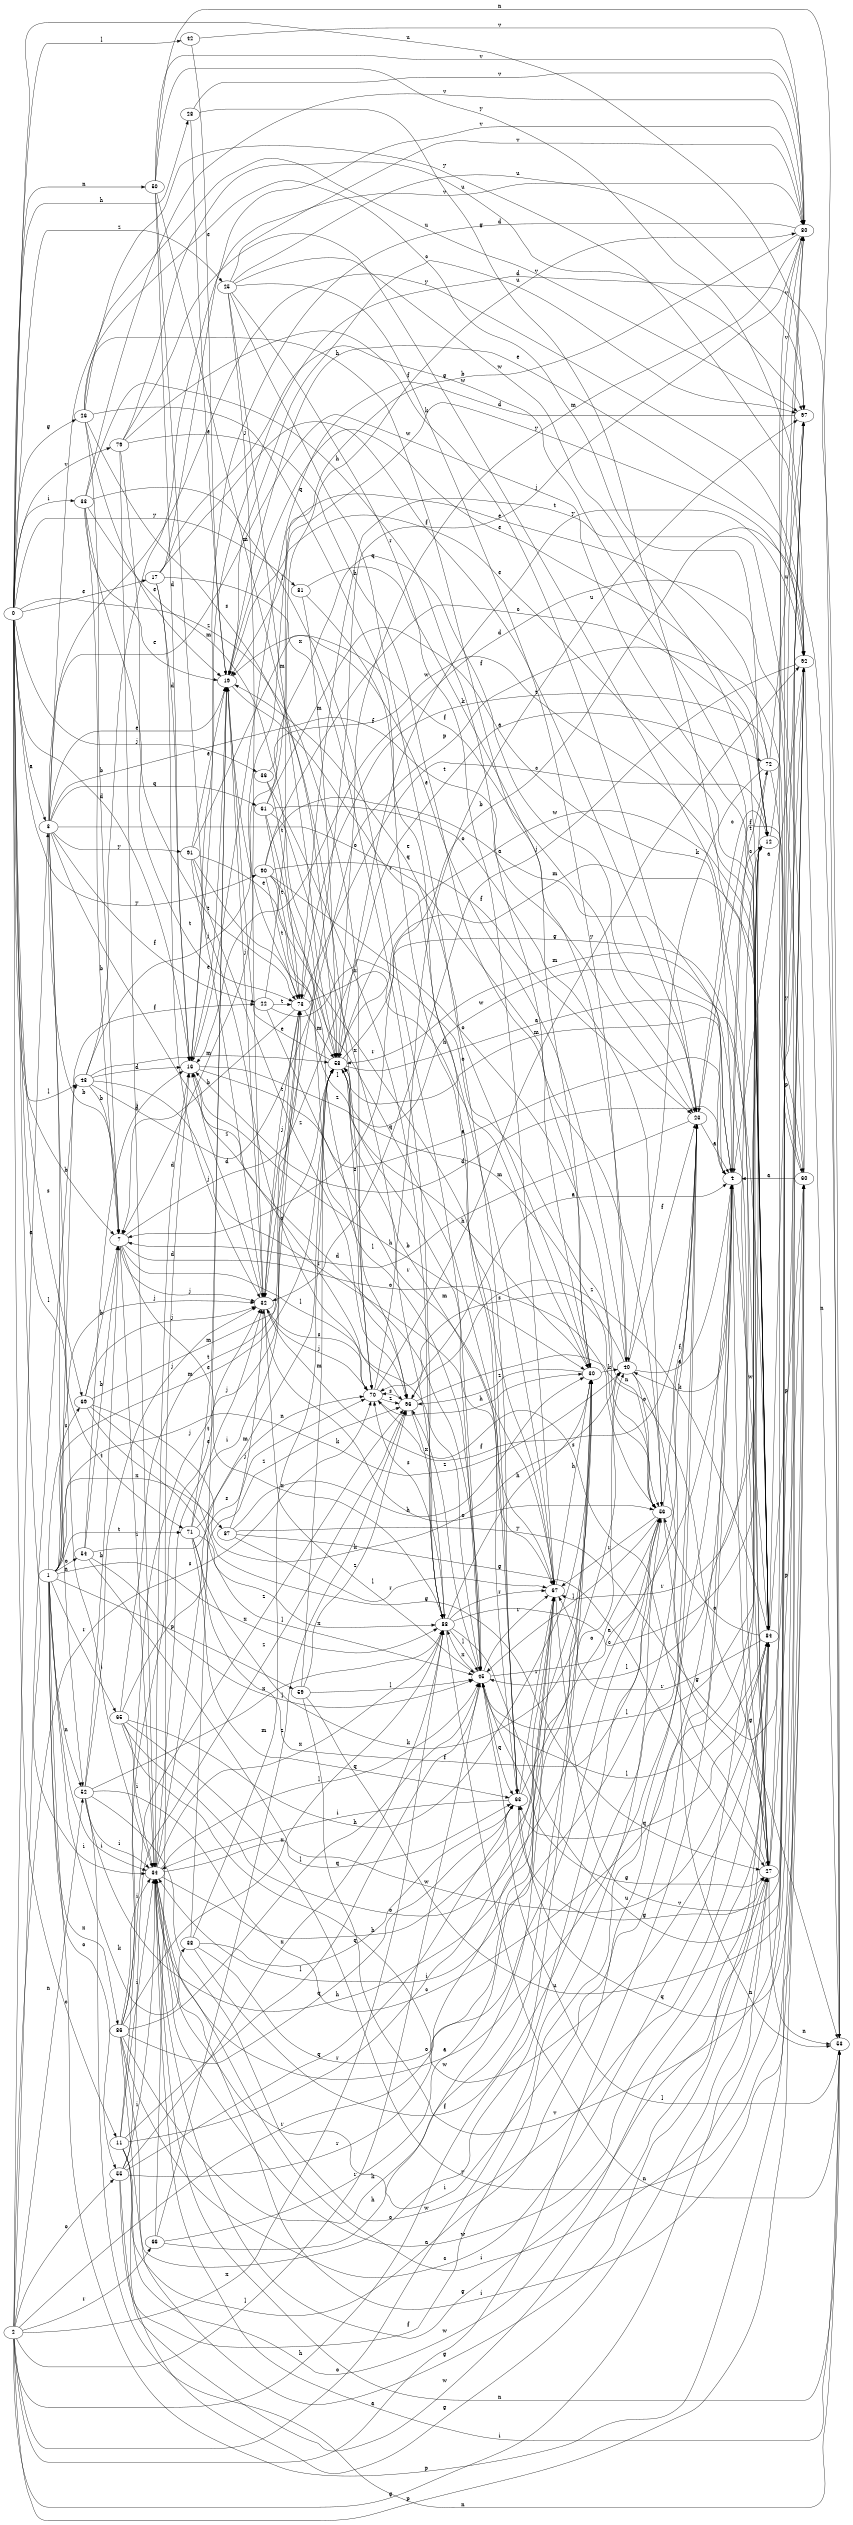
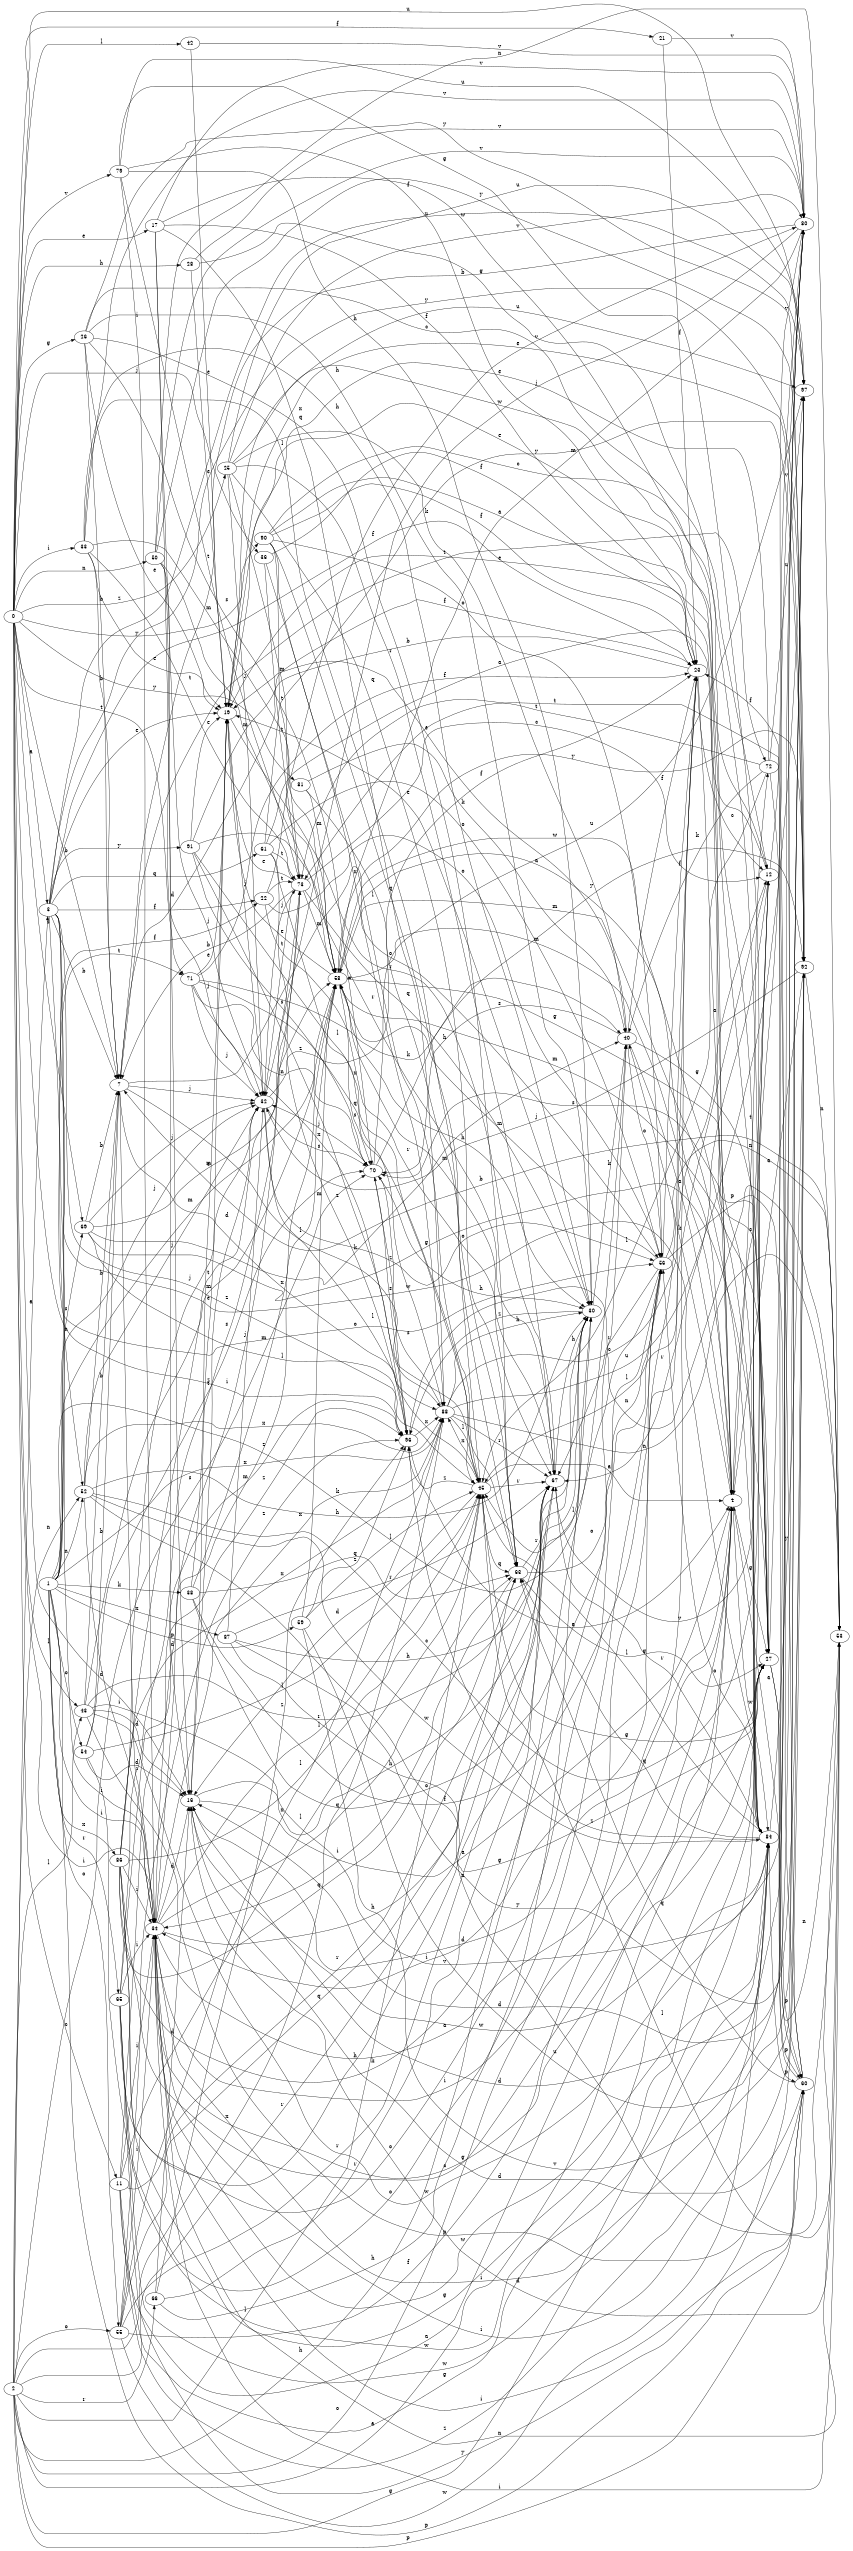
node "21": added
edge "56" -> "60": added, label "p"
edge "11" -> "84": label "w" -> "z"
edge "60" -> "34": added, label "i"
